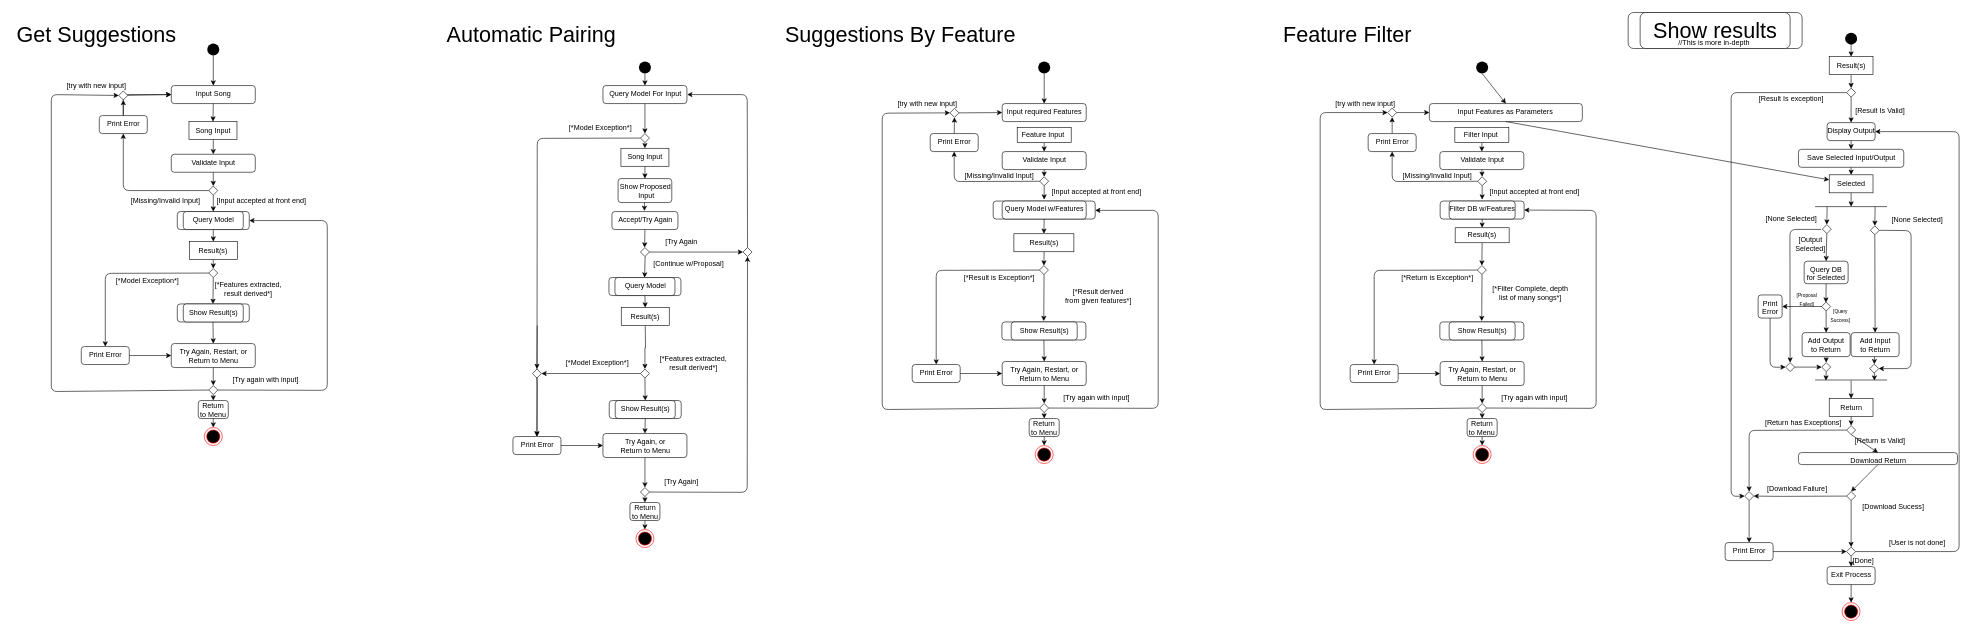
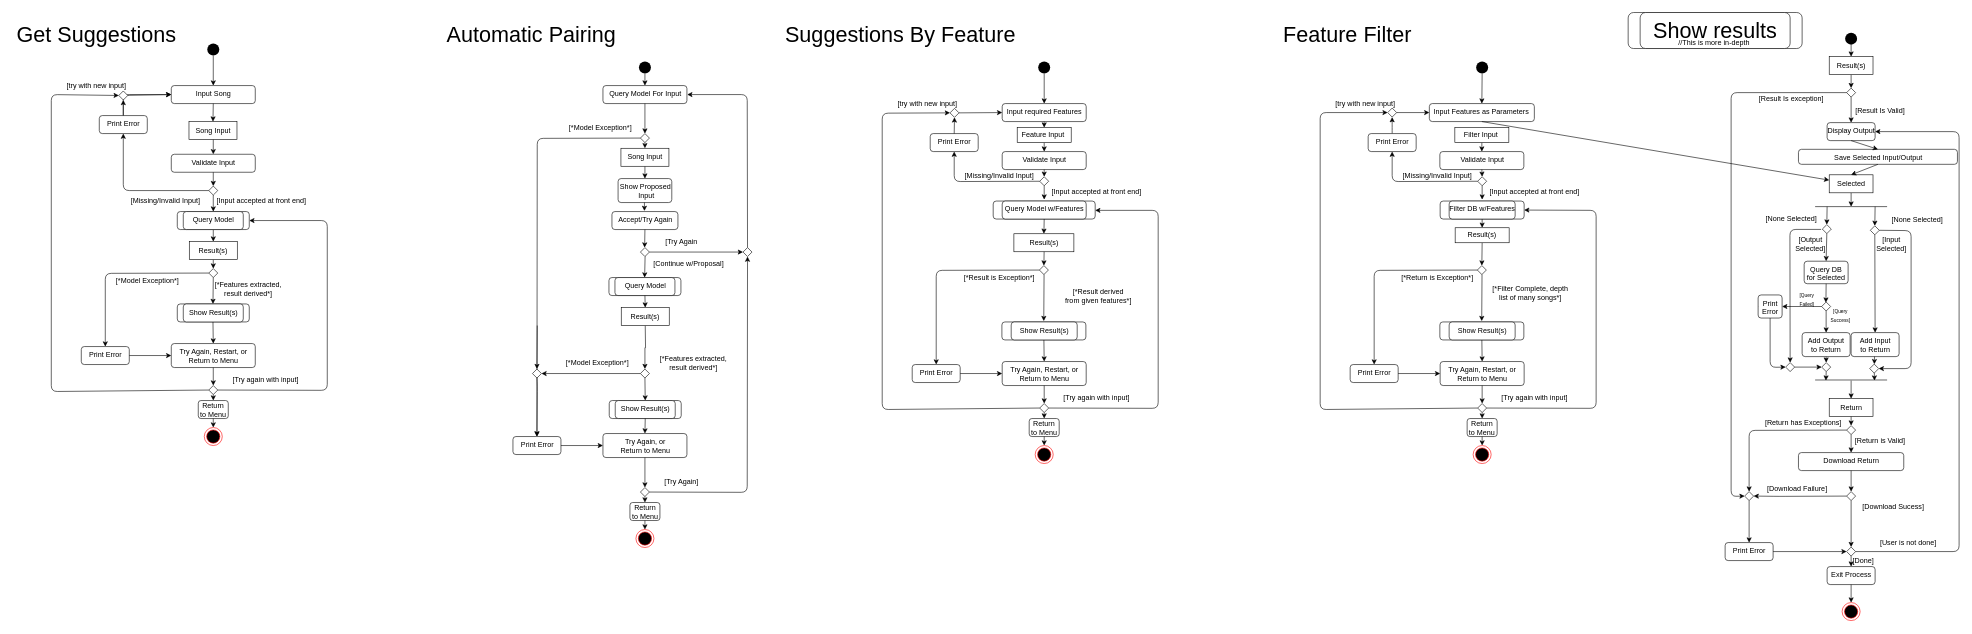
node "Input Features as Parameters": size 153x18 -> 105x18
edge "Input required Features" -> "Feature Input": added
node "Save Selected Input/Output": size 105x18 -> 159x15
node "[Input Selected]": added
node "[Proposal Failed]": label "[Proposal Failed]" -> "[Query Failed]"
node "Download Return": size 159x12 -> 105x18
node "[User is not done]": moved (1917, 542) -> (1908, 542)
